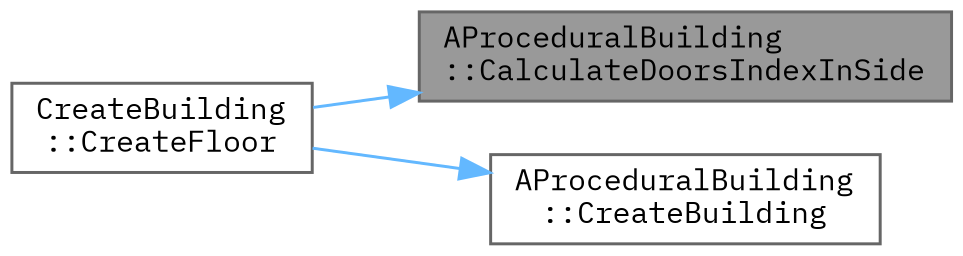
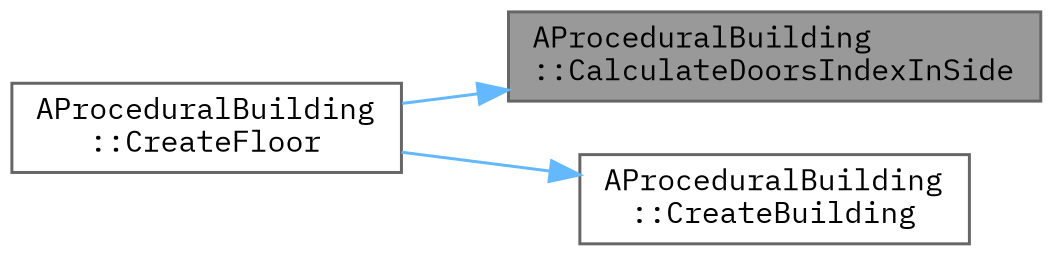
node "CreateBuilding ::CreateFloor": label "CreateBuilding ::CreateFloor" -> "AProceduralBuilding ::CreateFloor"
